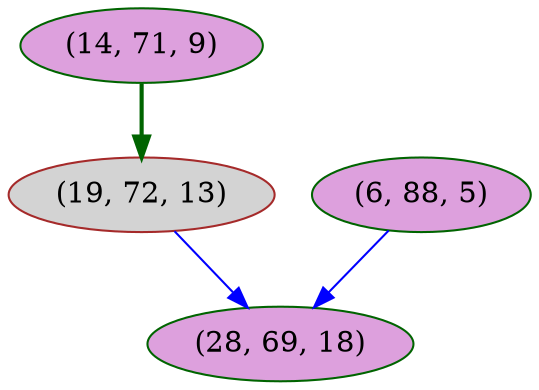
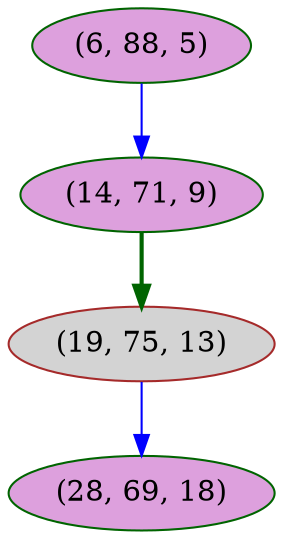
node "(19, 72, 13)": label "(19, 72, 13)" -> "(19, 75, 13)"
edge "(6, 88, 5)" -> "(28, 69, 18)": now "(6, 88, 5)" -> "(14, 71, 9)"
